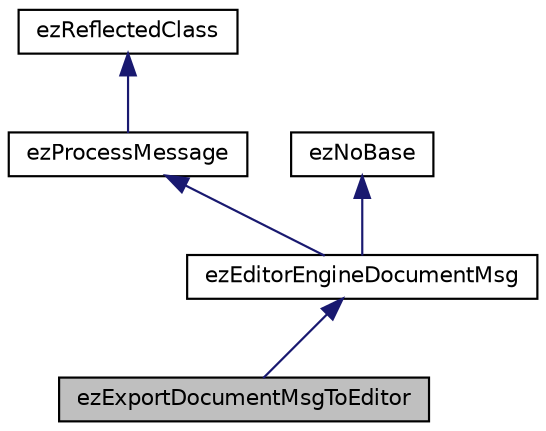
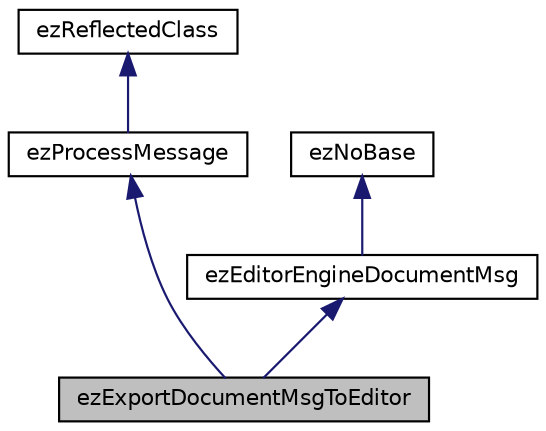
edge "ezEditorEngineDocumentMsg" -> "ezProcessMessage": now "ezExportDocumentMsgToEditor" -> "ezProcessMessage"
